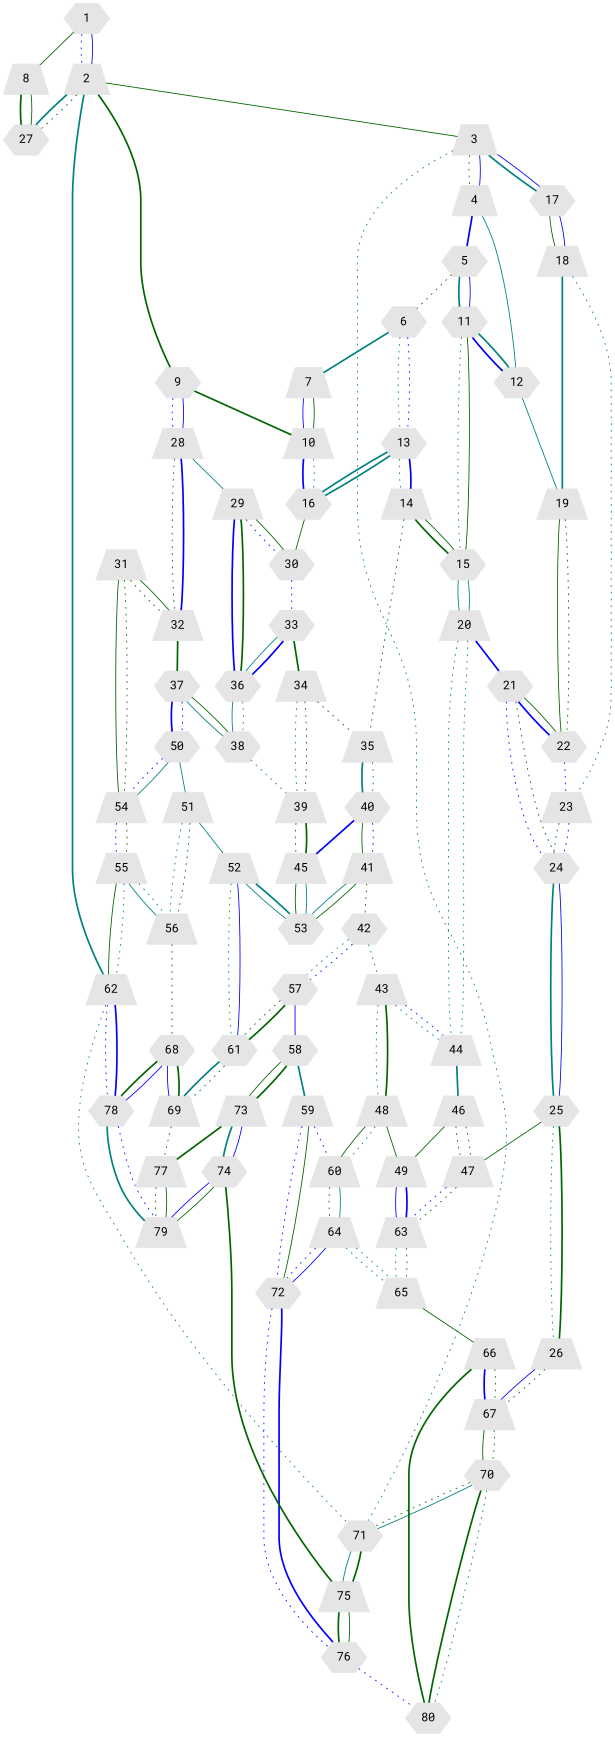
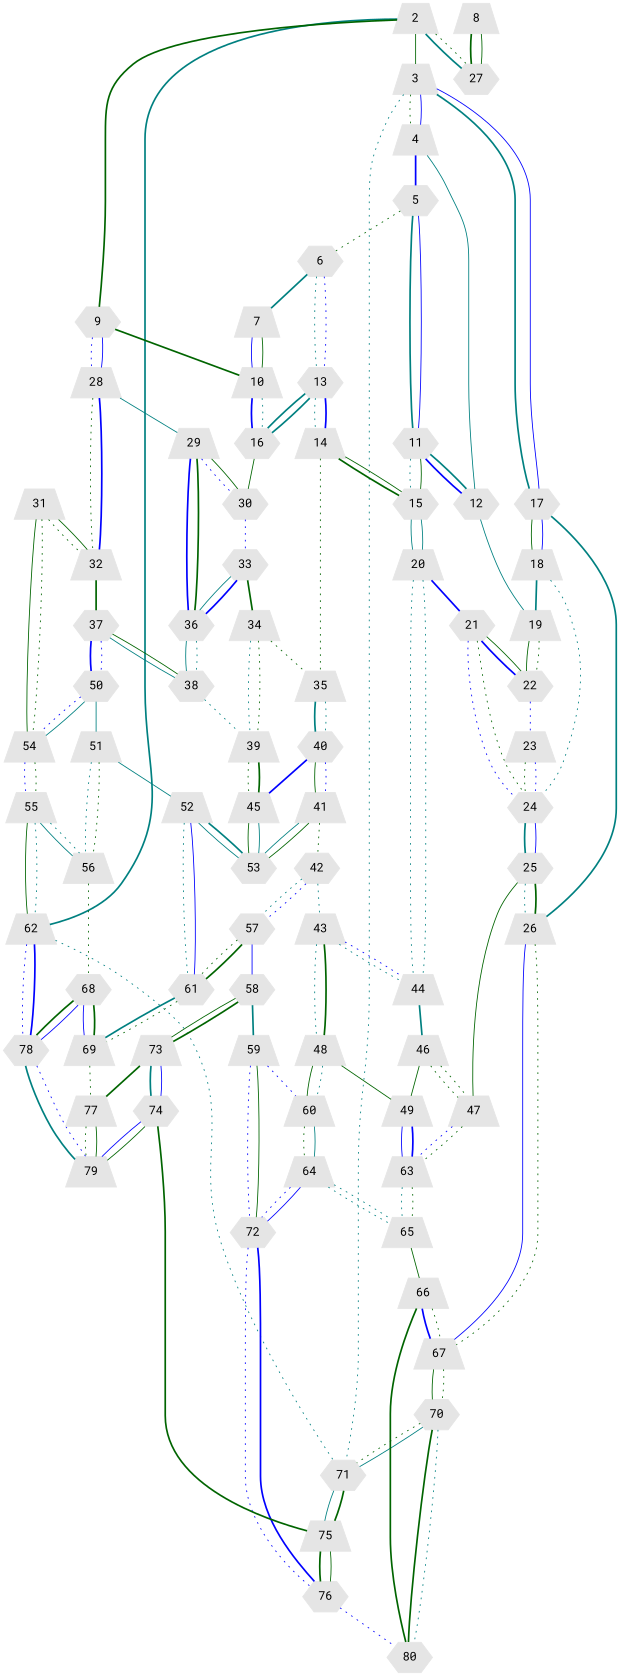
node "1": removed
edge "18" -- "23": now "18" -- "24"
edge "17" -- "26": added
